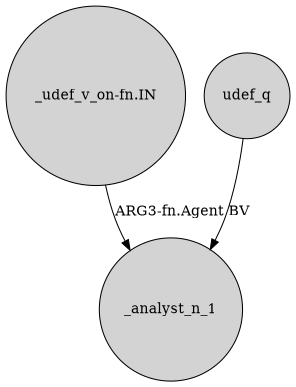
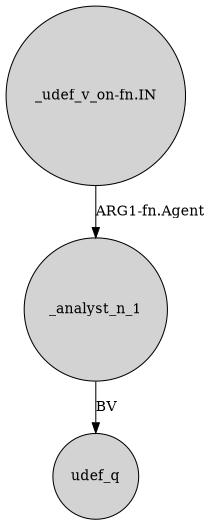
edge "udef_q" -> "_analyst_n_1": reversed
edge "_udef_v_on-fn.IN" -> "_analyst_n_1": label "ARG3-fn.Agent" -> "ARG1-fn.Agent"
